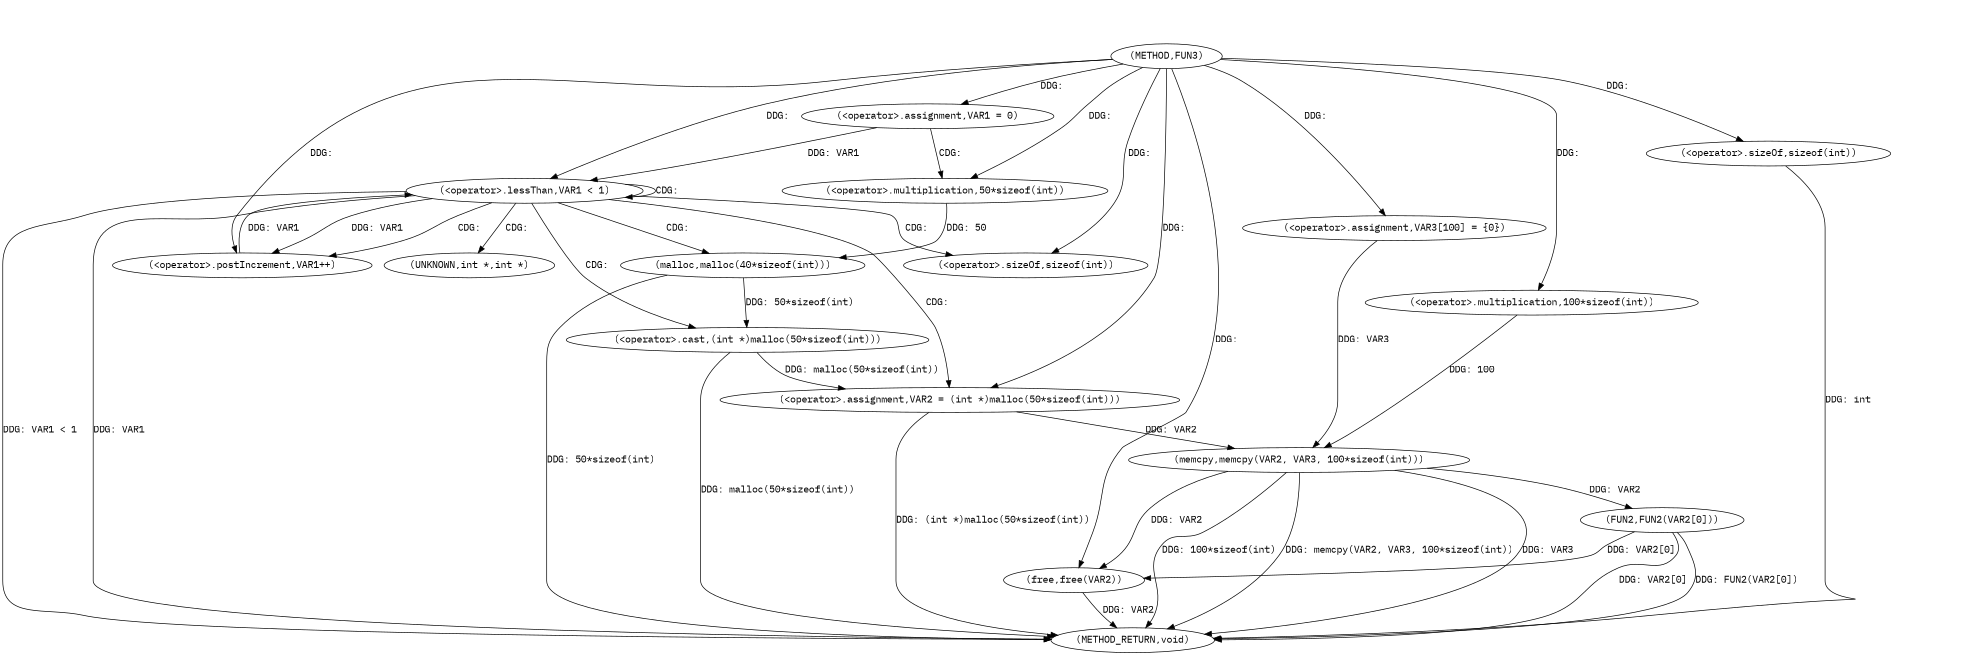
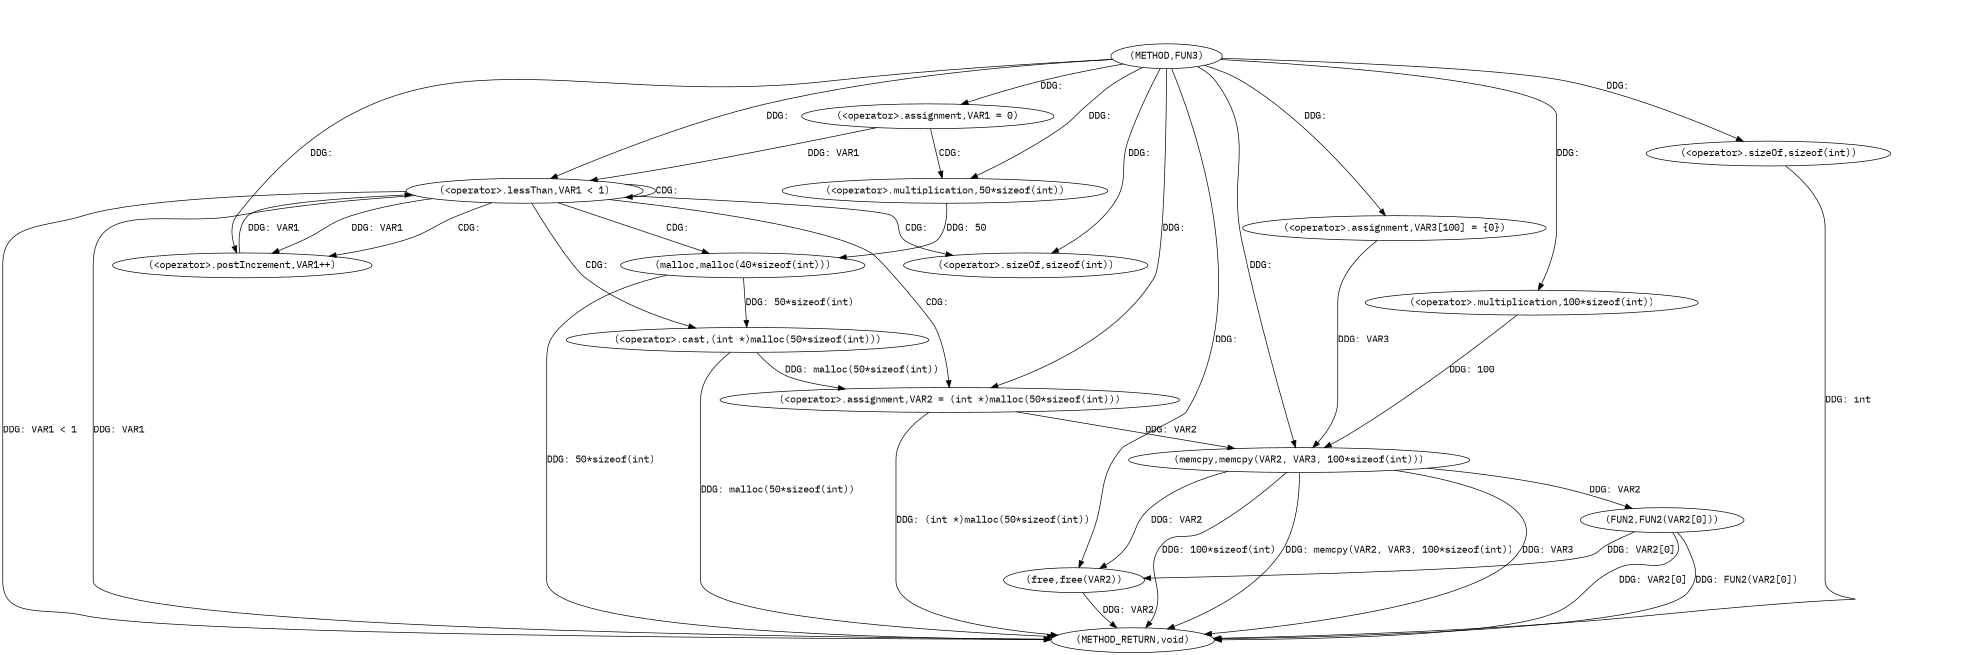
edge "(METHOD,FUN3)" -> "(memcpy,memcpy(VAR2, VAR3, 100*sizeof(int)))": added, label "DDG:"
node "(UNKNOWN,int *,int *)": removed
